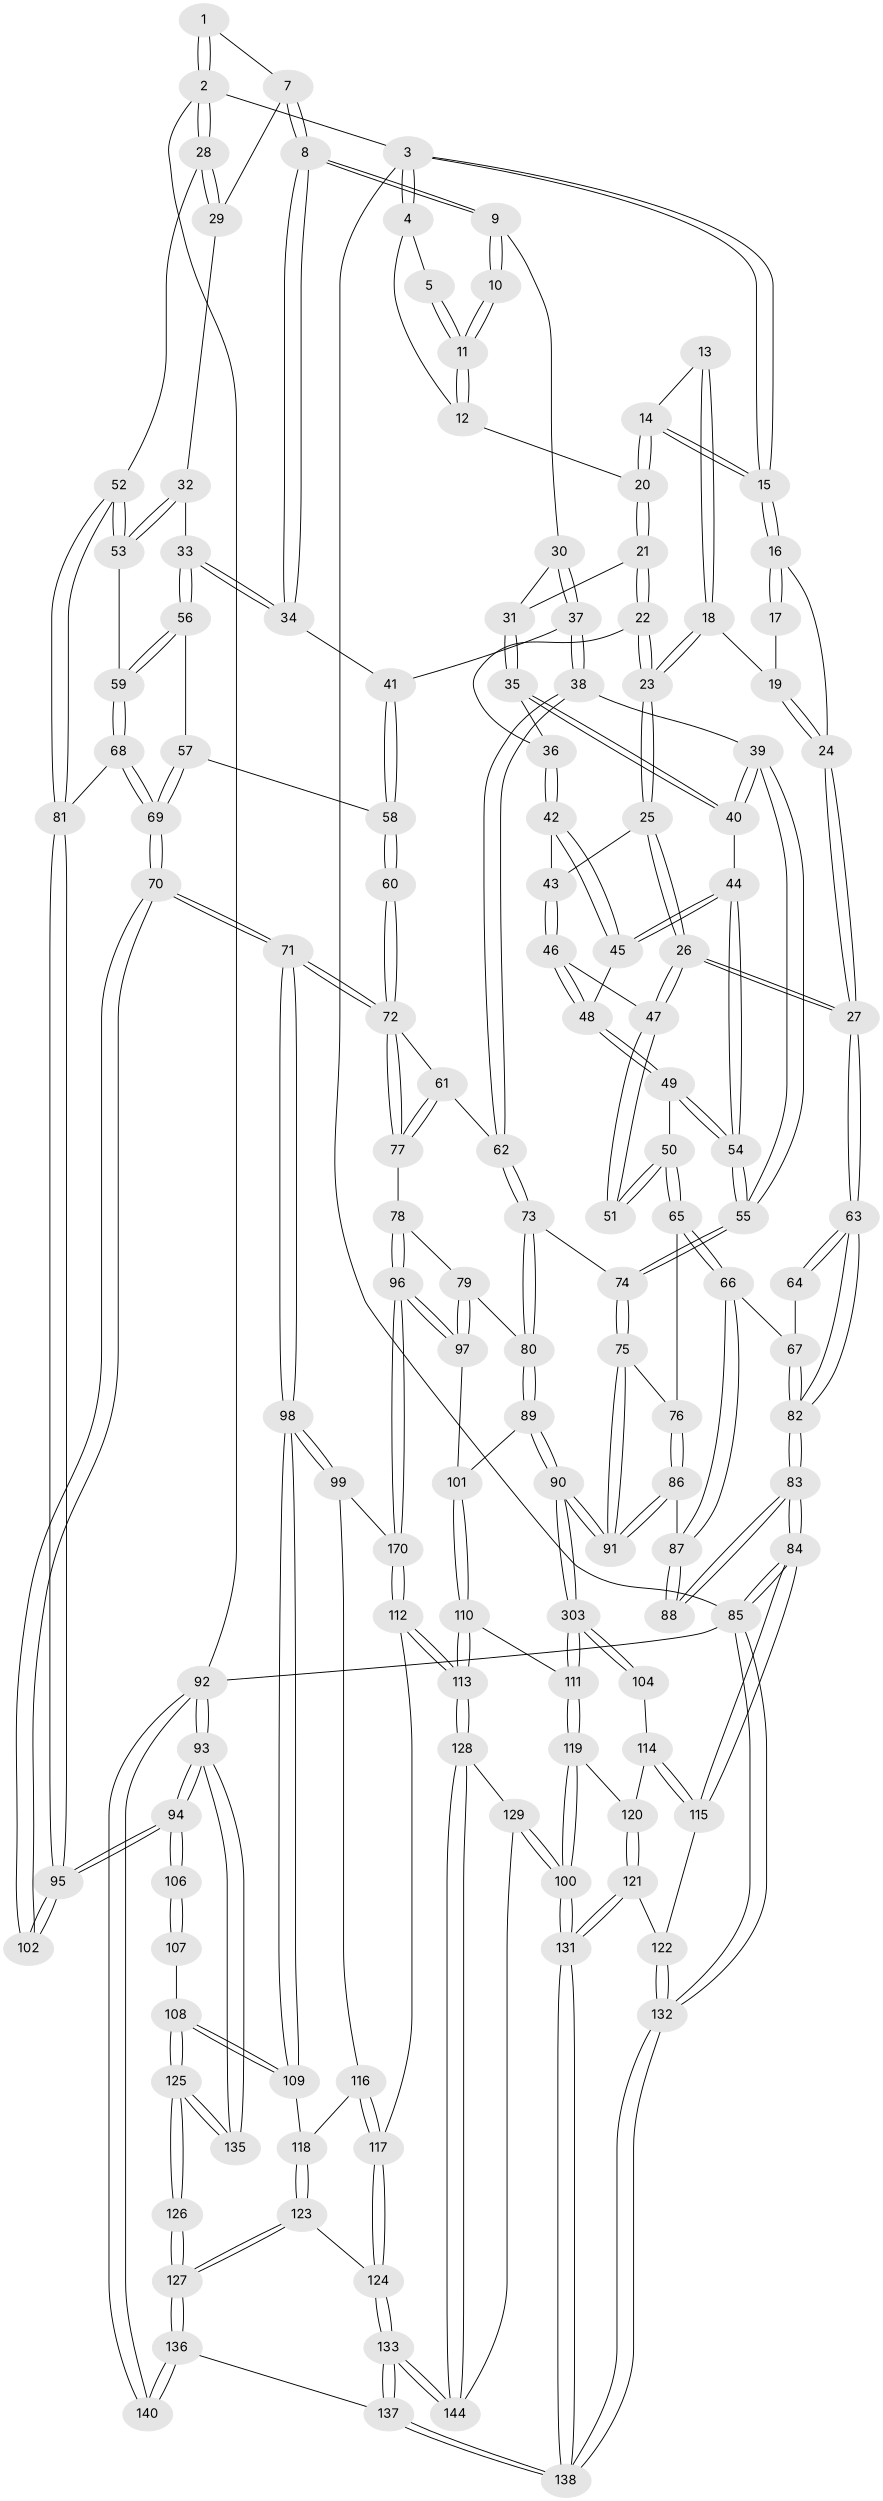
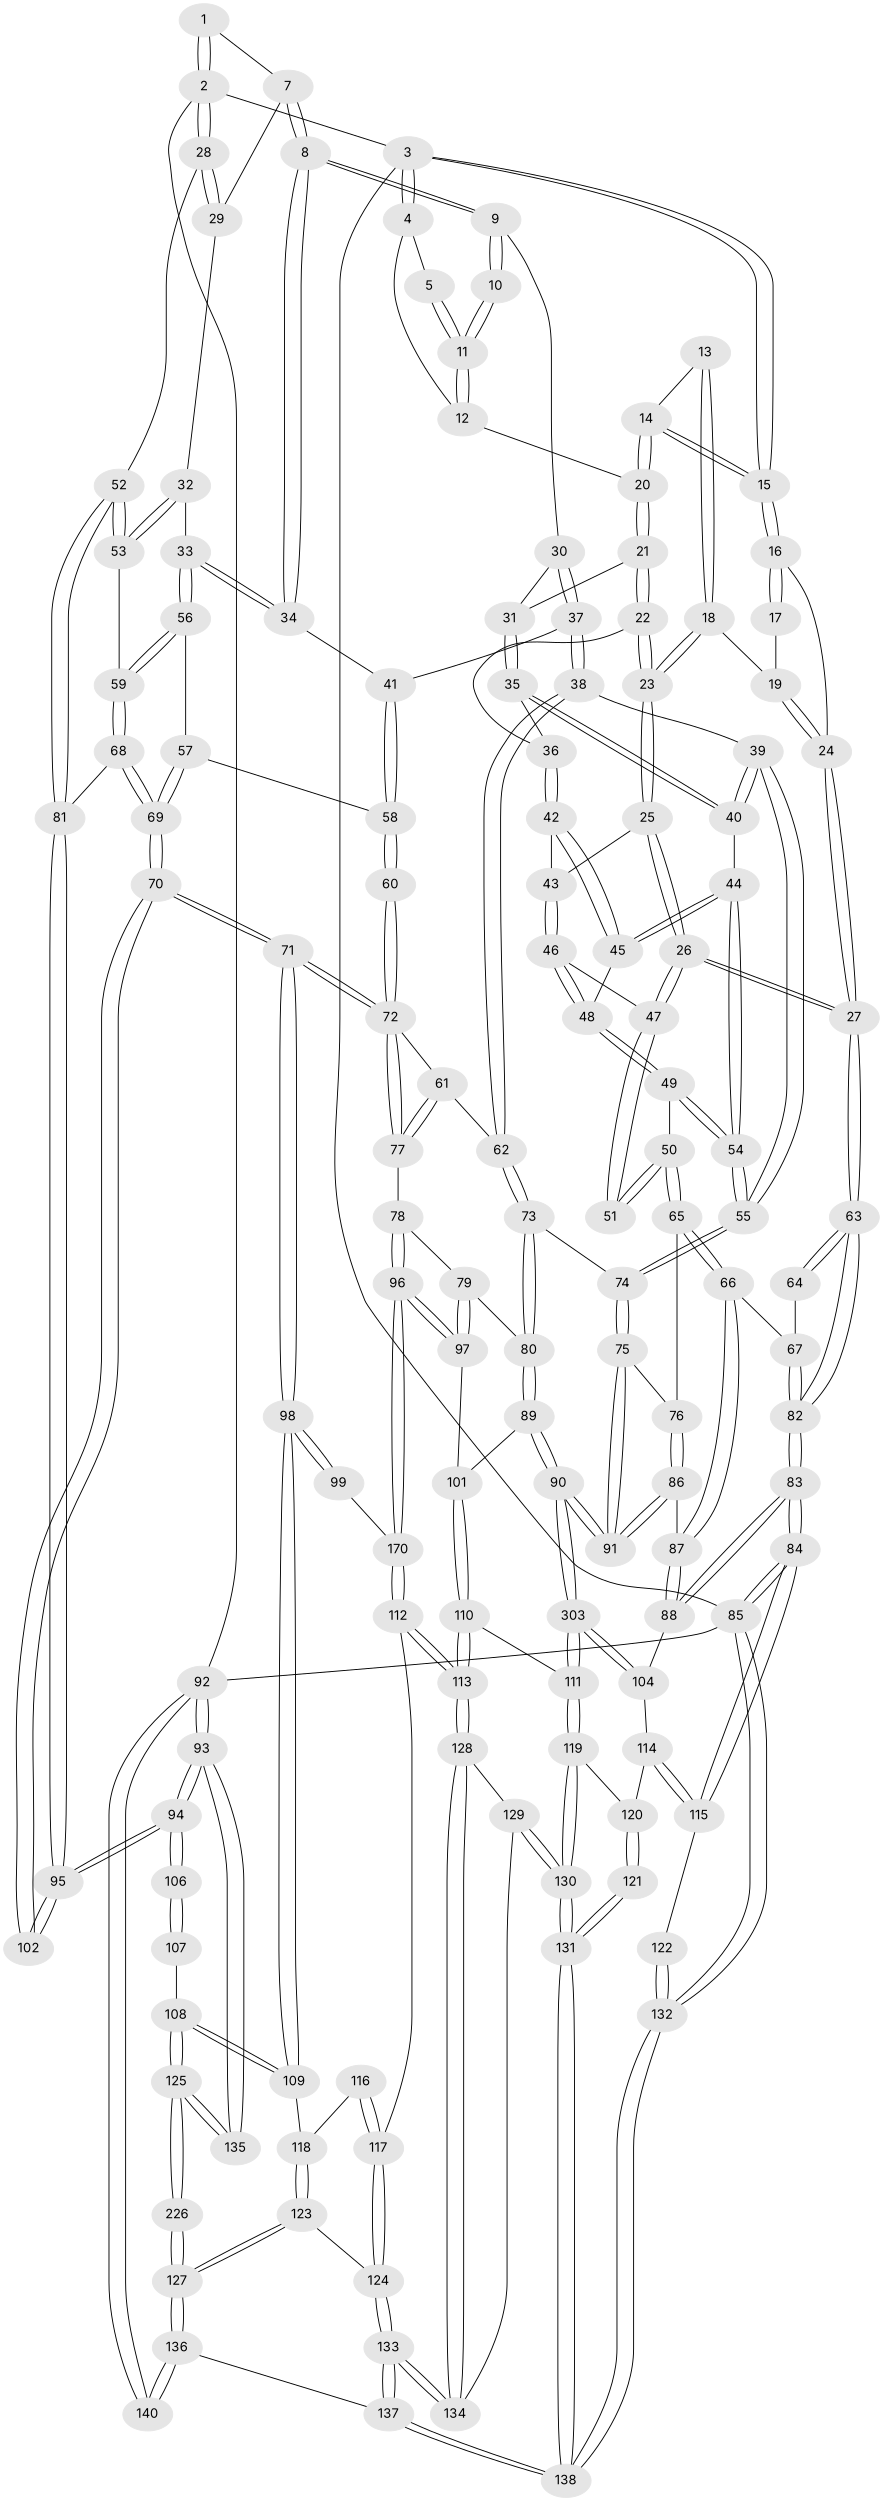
edge "88" -- "104": added
edge "99" -- "116": removed
node "100": label "100" -> "130"
edge "121" -- "122": removed
node "126": label "126" -> "226"
node "144": label "144" -> "134"
